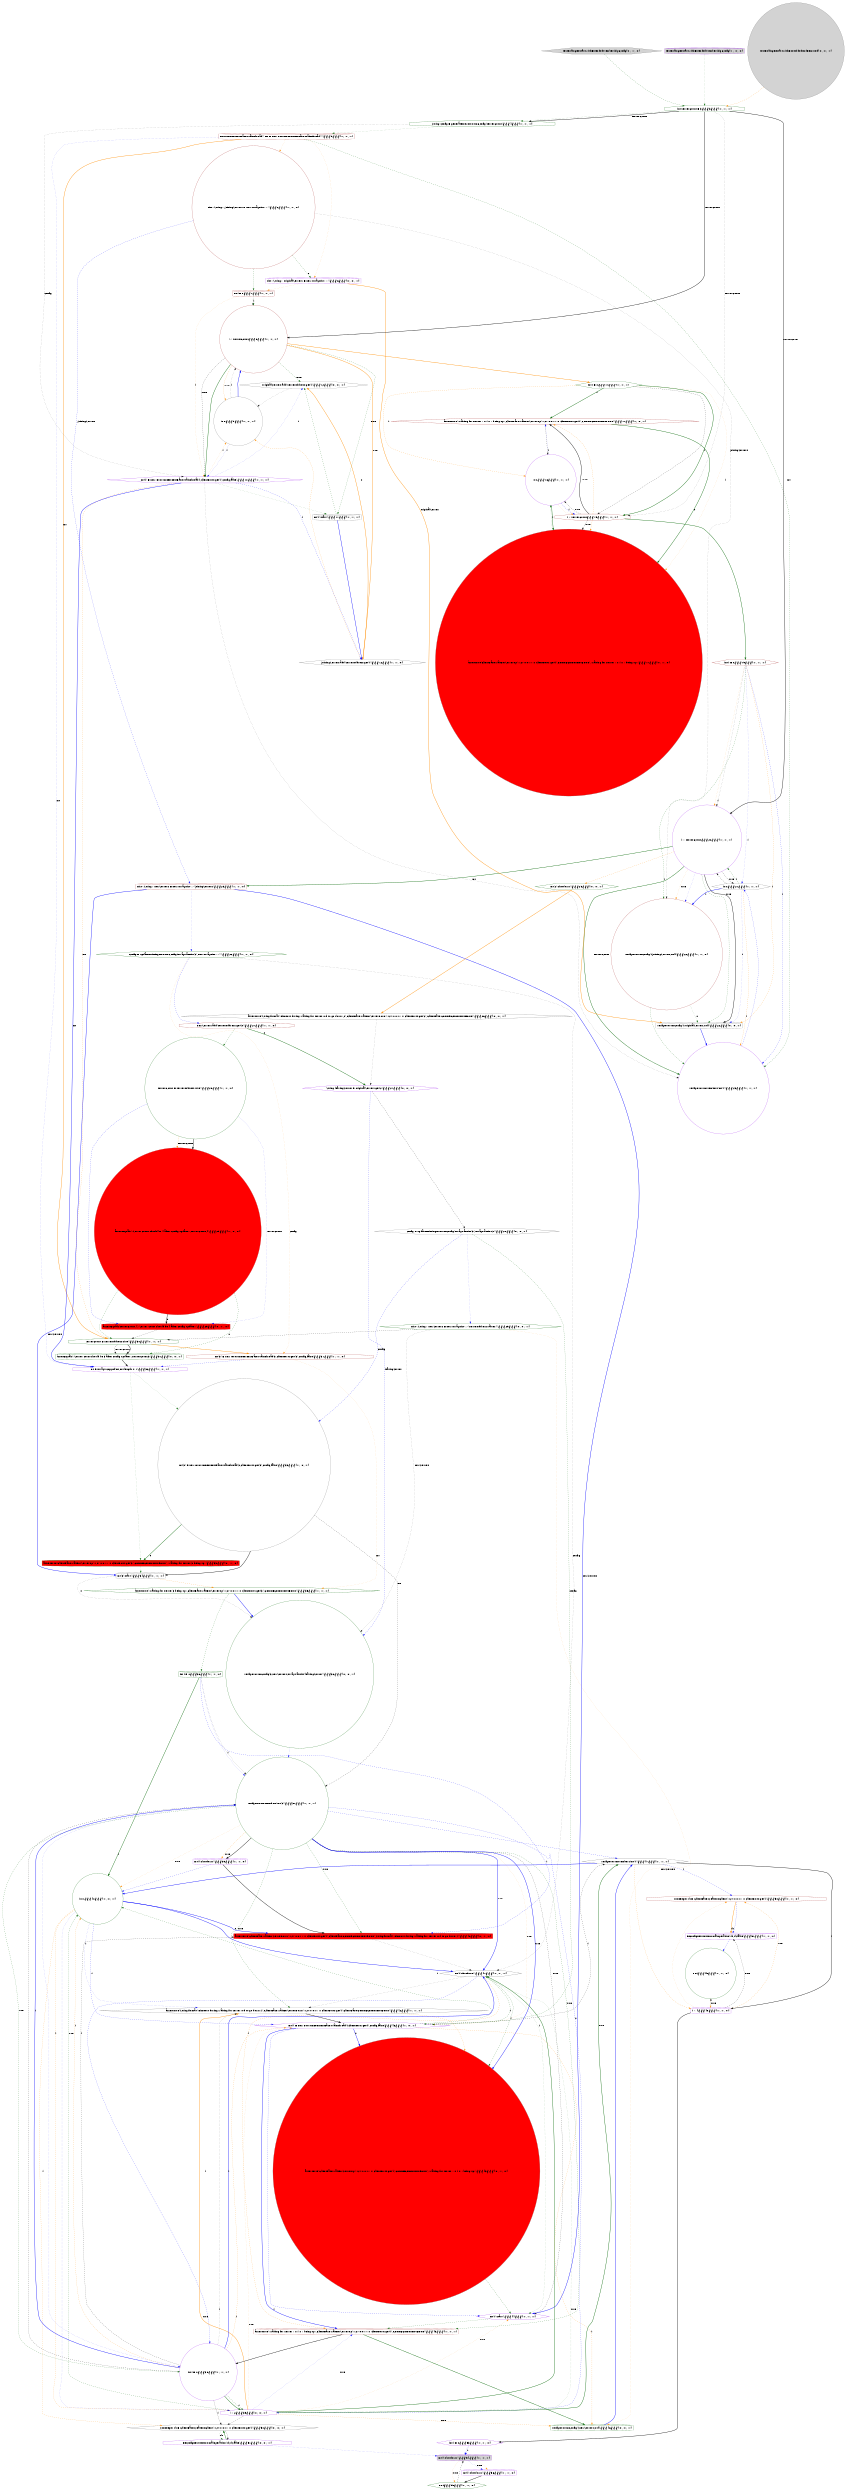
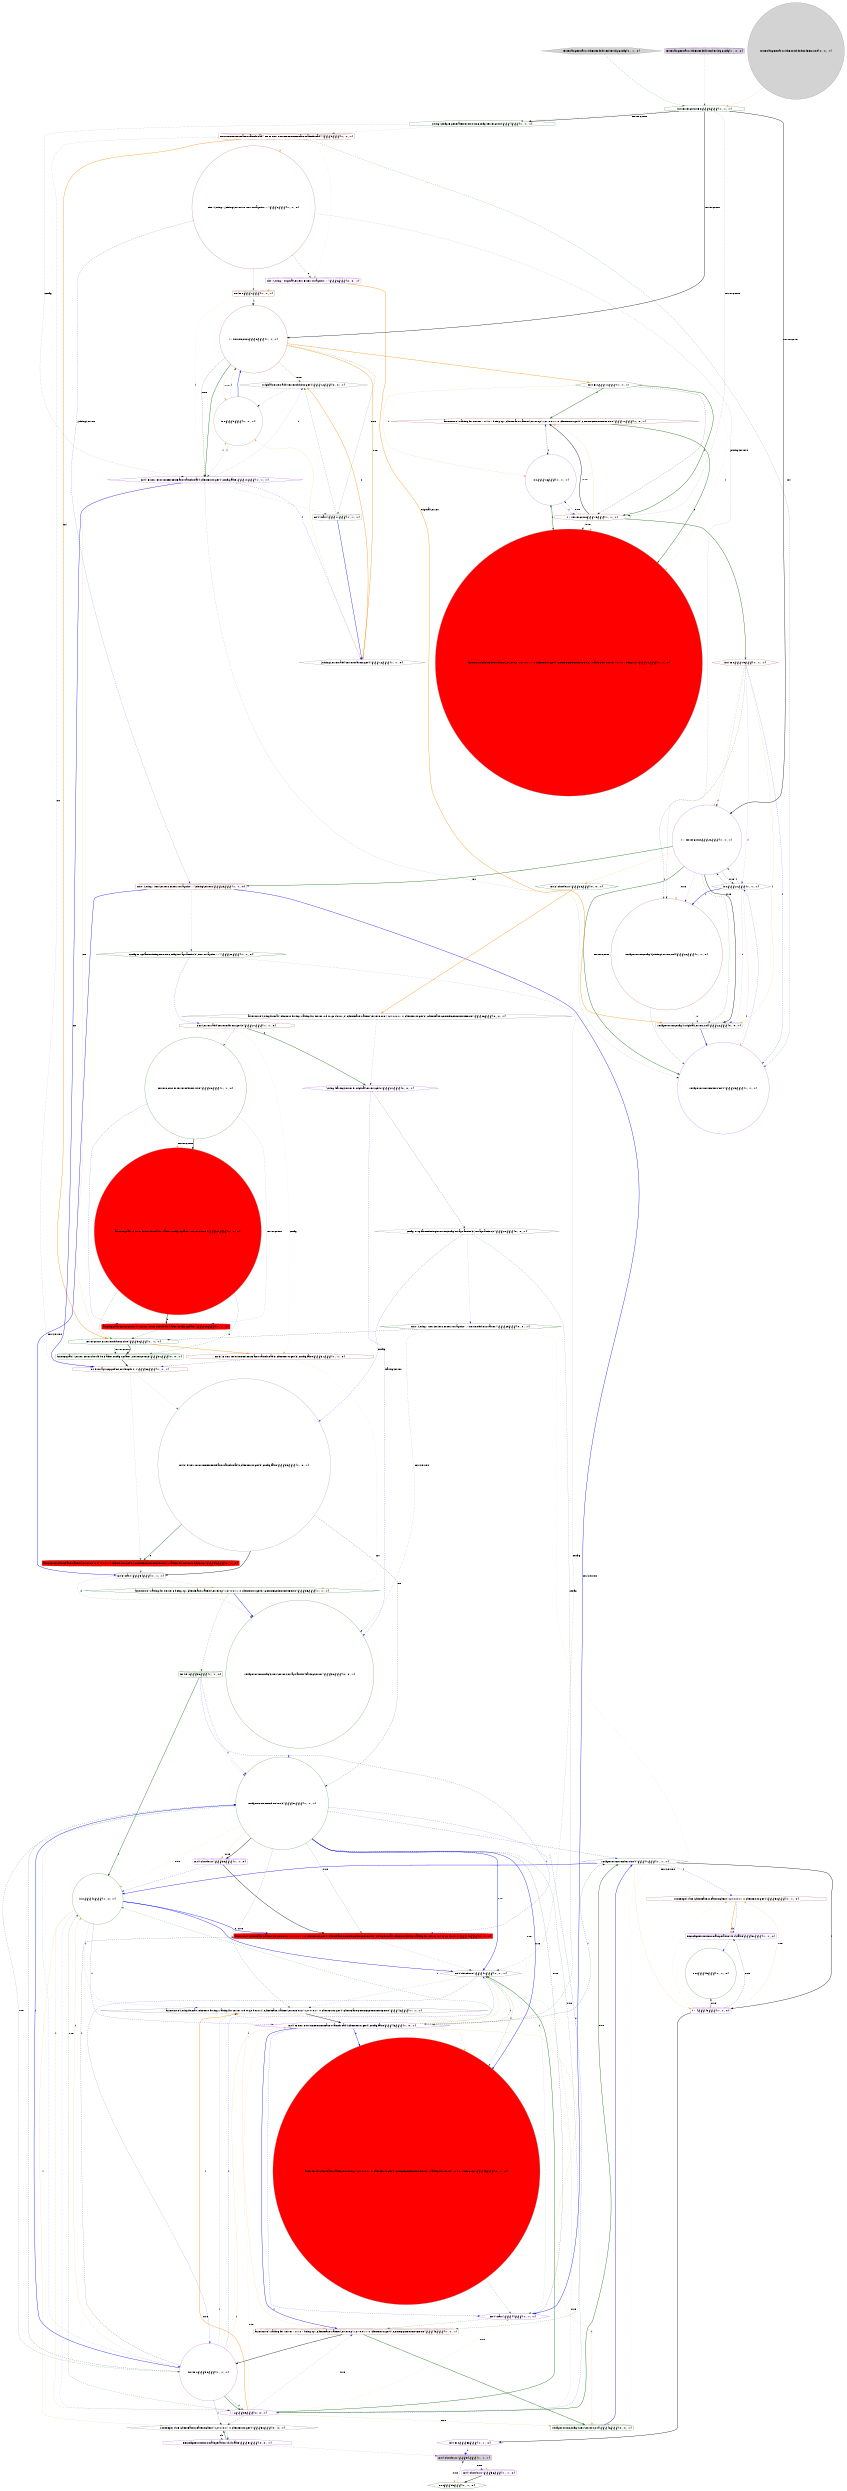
node "mt = Arrays.copyOf(mt,mt.length + 1)@@@32@@@['1', '1', '1']": color purple -> brown
edge "int i = 0@@@38@@@['1', '1', '1']" -> "mt(i(.shutdown()@@@41@@@['1', '1', '1']": style bold -> dashed
